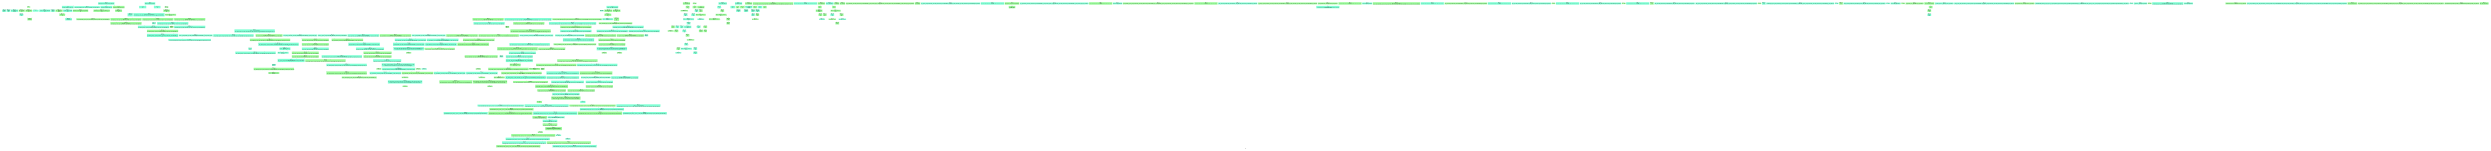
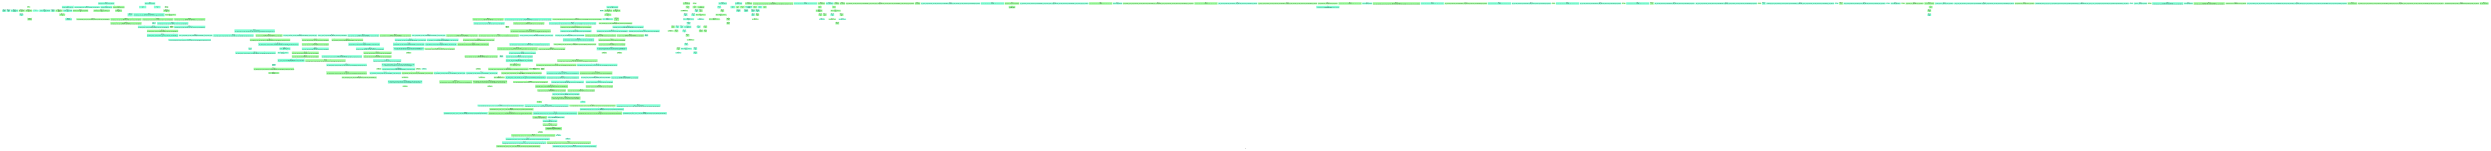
node "NodeID: 51": added
